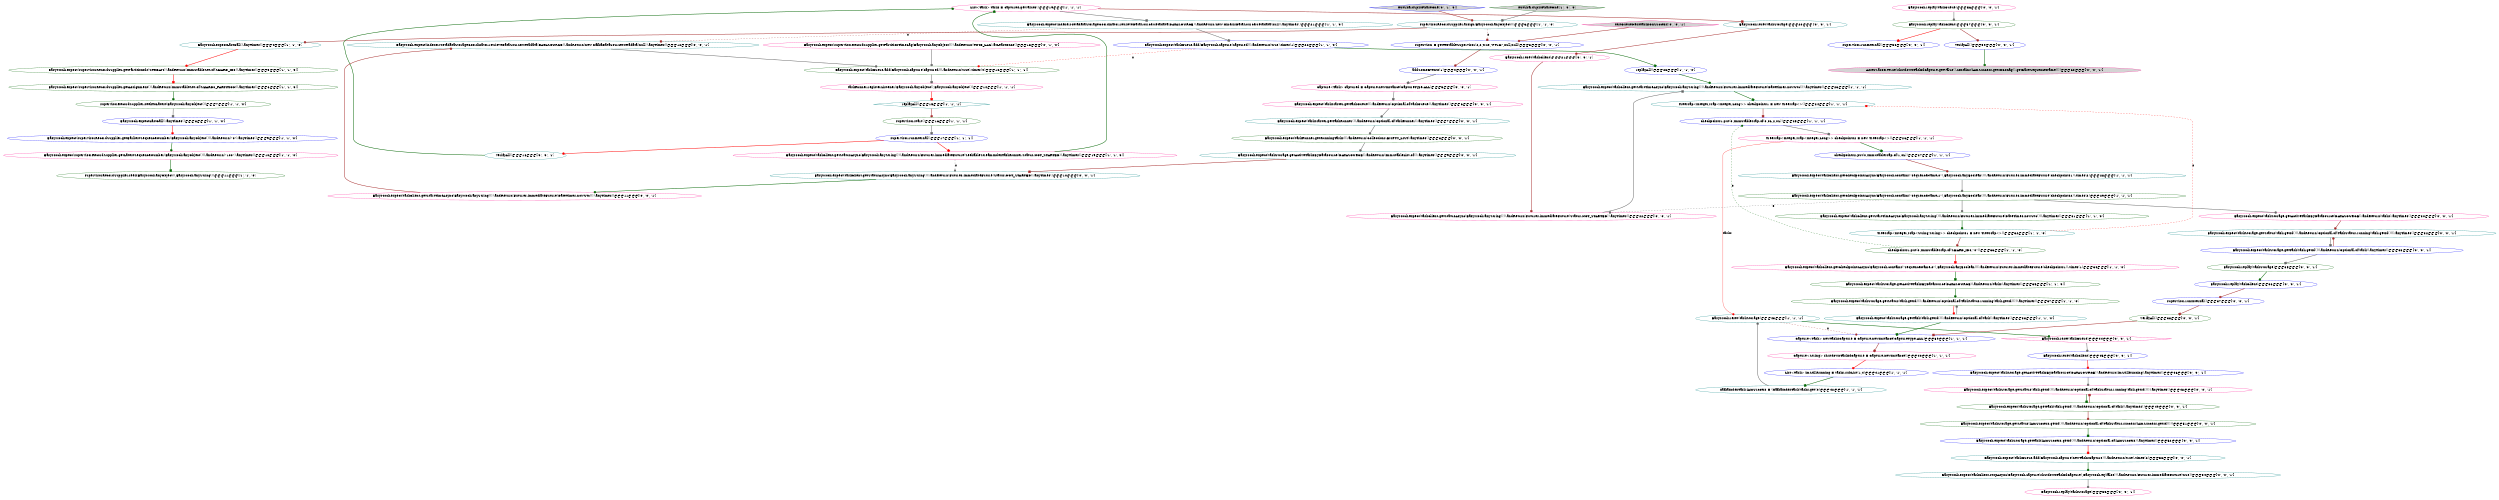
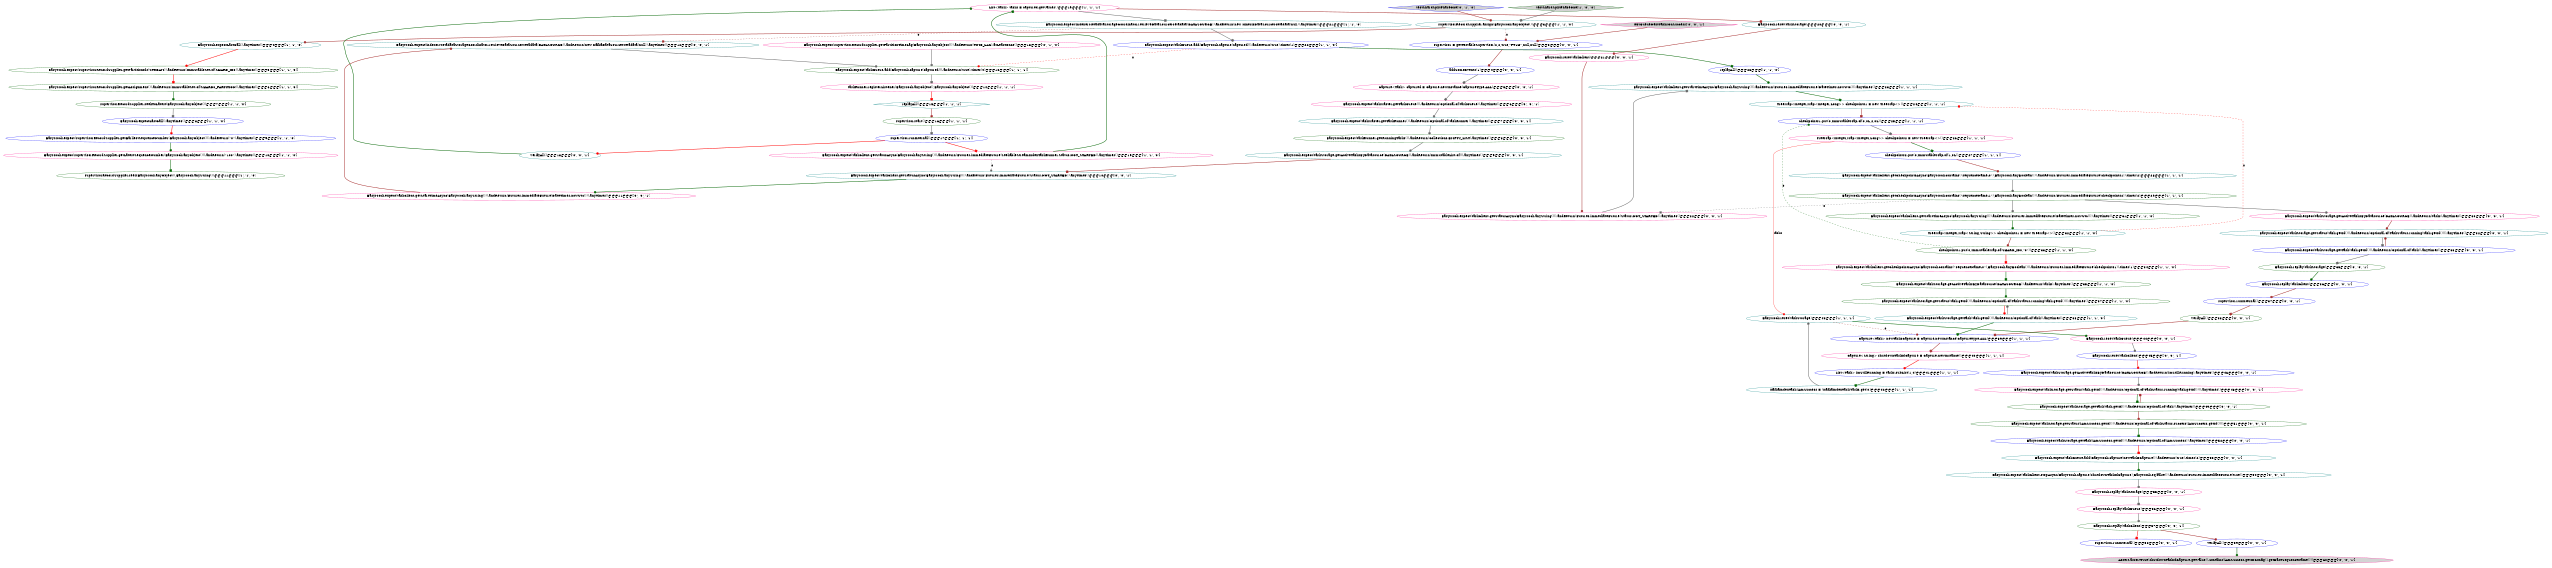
node "EasyMock.reset(taskQueue)@@@44@@@['0', '0', '1']": shape diamond -> ellipse
edge "EasyMock.replay(taskStorage)@@@55@@@['0', '0', '1']" -> "EasyMock.replay(taskQueue)@@@56@@@['0', '0', '1']": added
